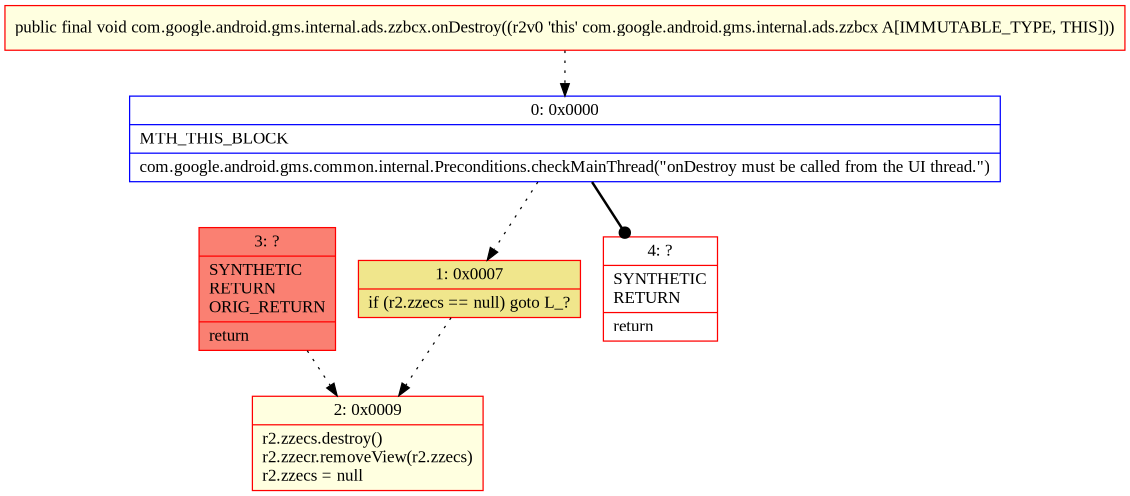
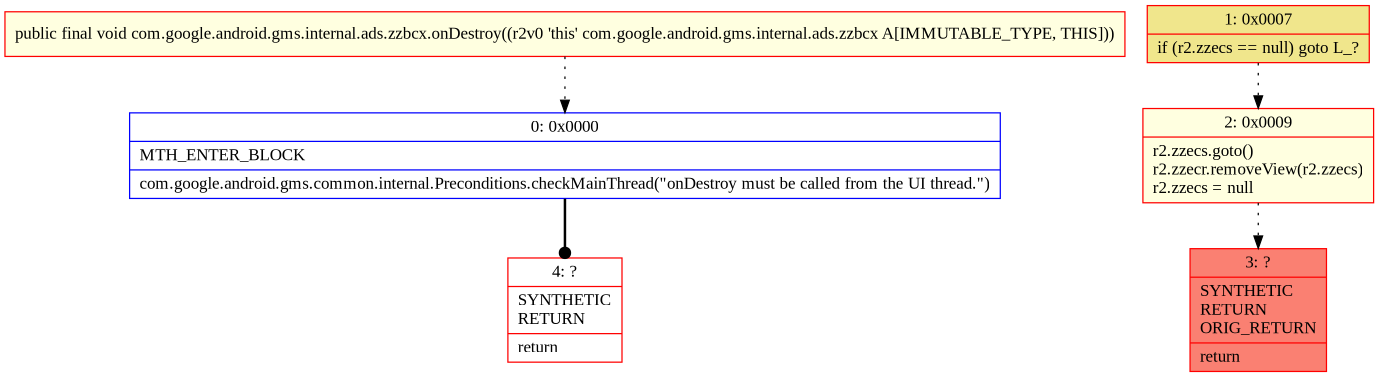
node "0: 0x0000": text "MTH_THIS_BLOCK" -> "MTH_ENTER_BLOCK"
edge "0: 0x0000" -> "1: 0x0007": removed
edge "3: ?" -> "2: 0x0009": reversed
node "2: 0x0009": text "r2.zzecs.destroy()" -> "r2.zzecs.goto()"
